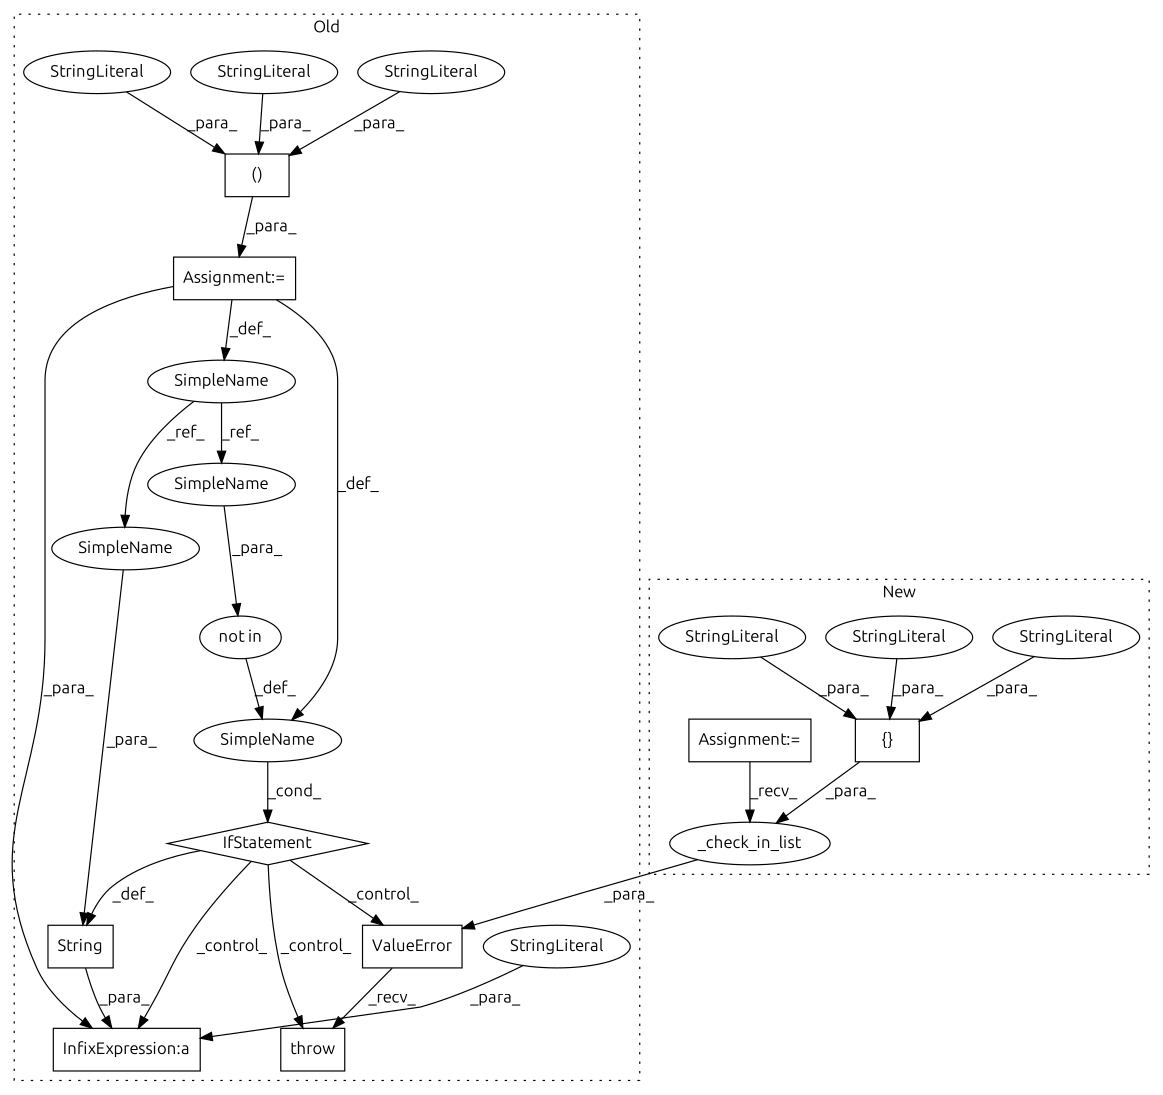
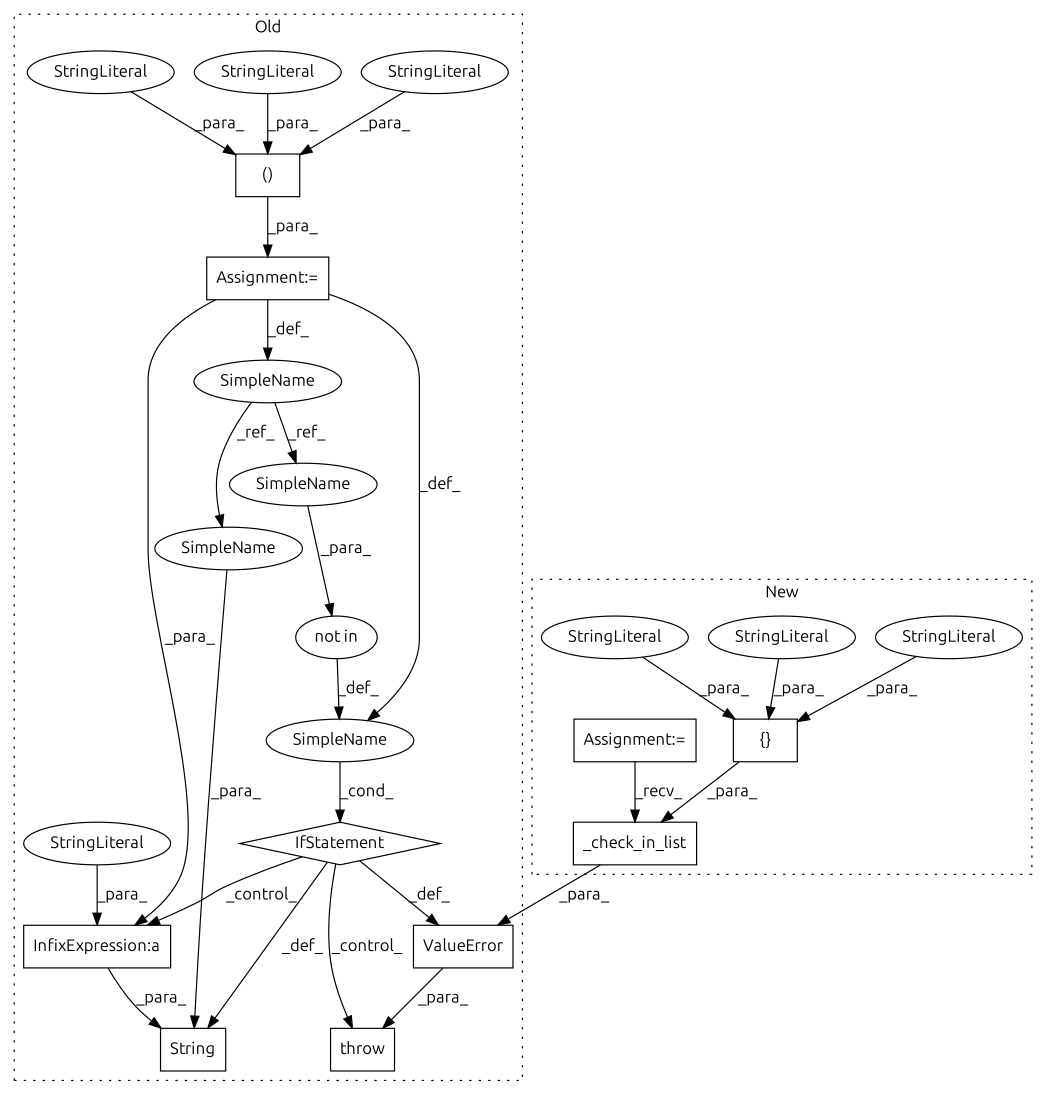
node "_check_in_list": shape ellipse -> box
edge "IfStatement" -> "ValueError": label "_control_" -> "_def_"
edge "String" -> "InfixExpression:a": reversed
edge "ValueError" -> "throw": label "_recv_" -> "_para_"
